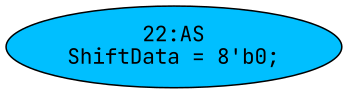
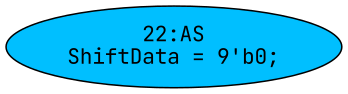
node "22:AS ShiftData = 8'b0;": label "22:AS ShiftData = 8'b0;" -> "22:AS ShiftData = 9'b0;"
